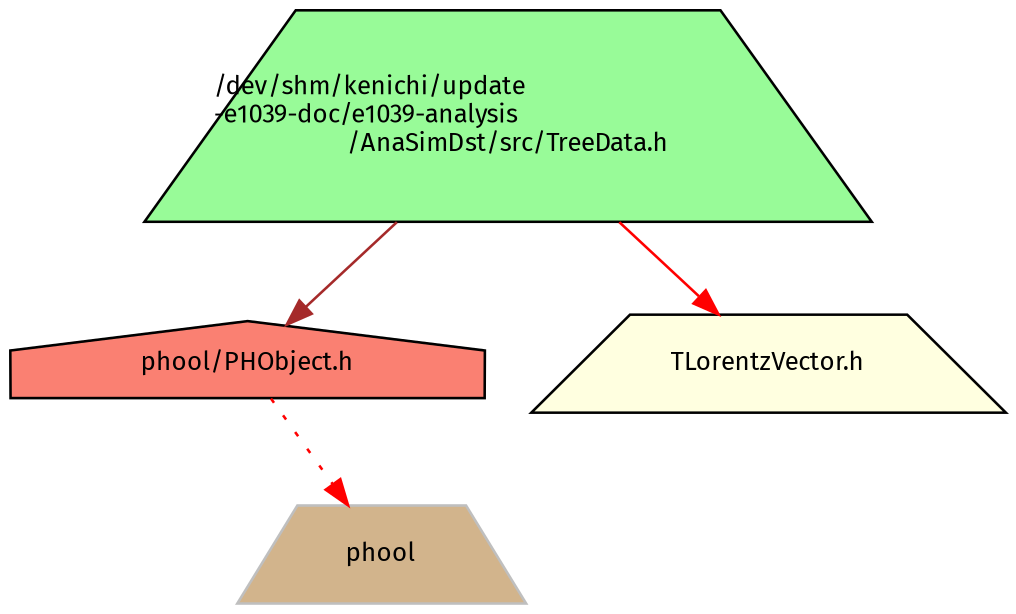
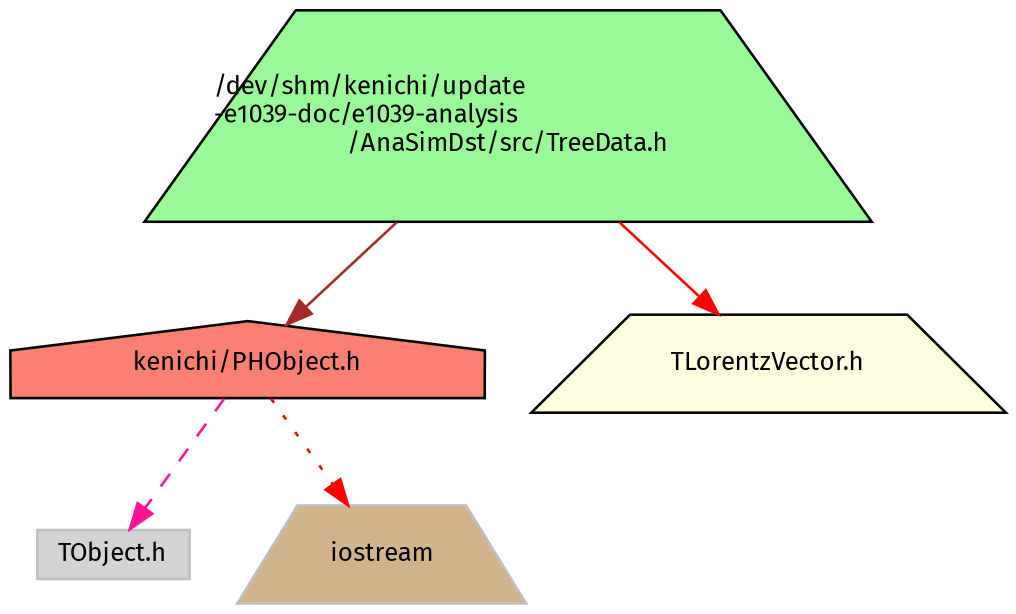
node "phool/PHObject.h": label "phool/PHObject.h" -> "kenichi/PHObject.h"
node "TObject.h": added
node "phool": label "phool" -> "iostream"
